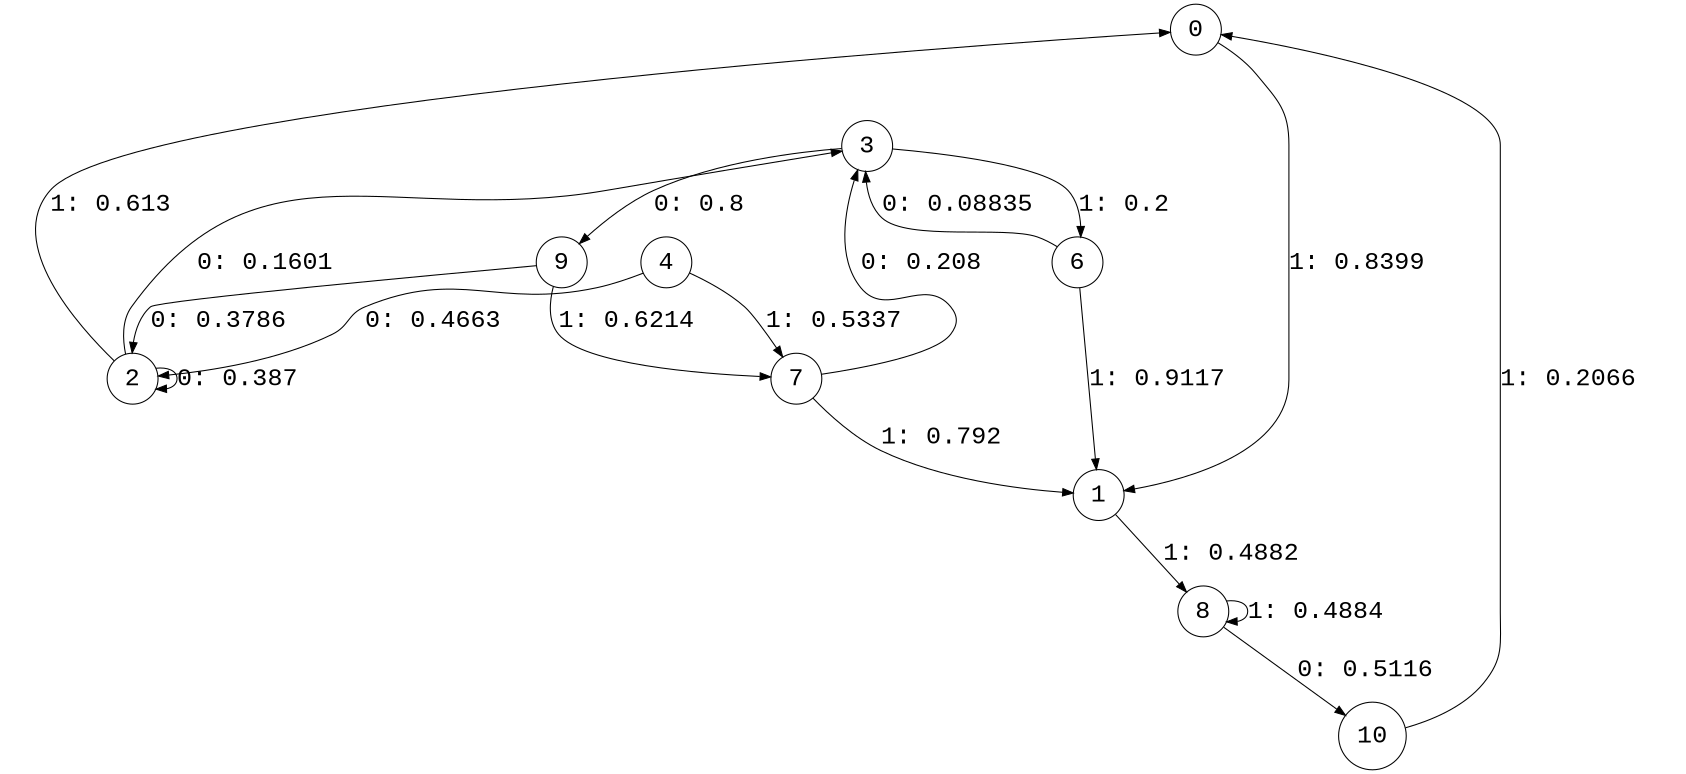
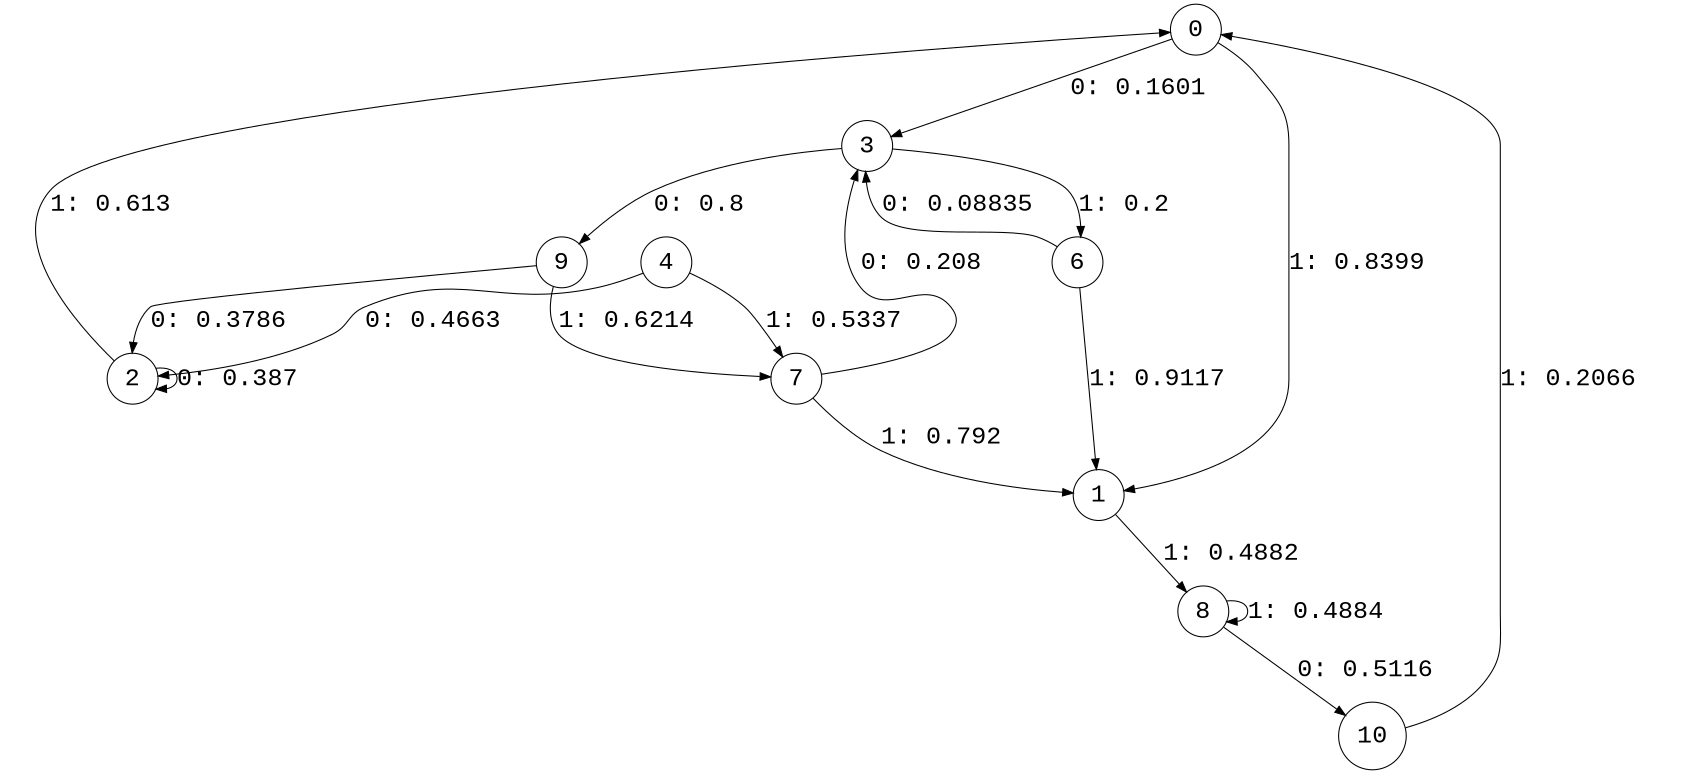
edge "2" -> "3": now "0" -> "3"
